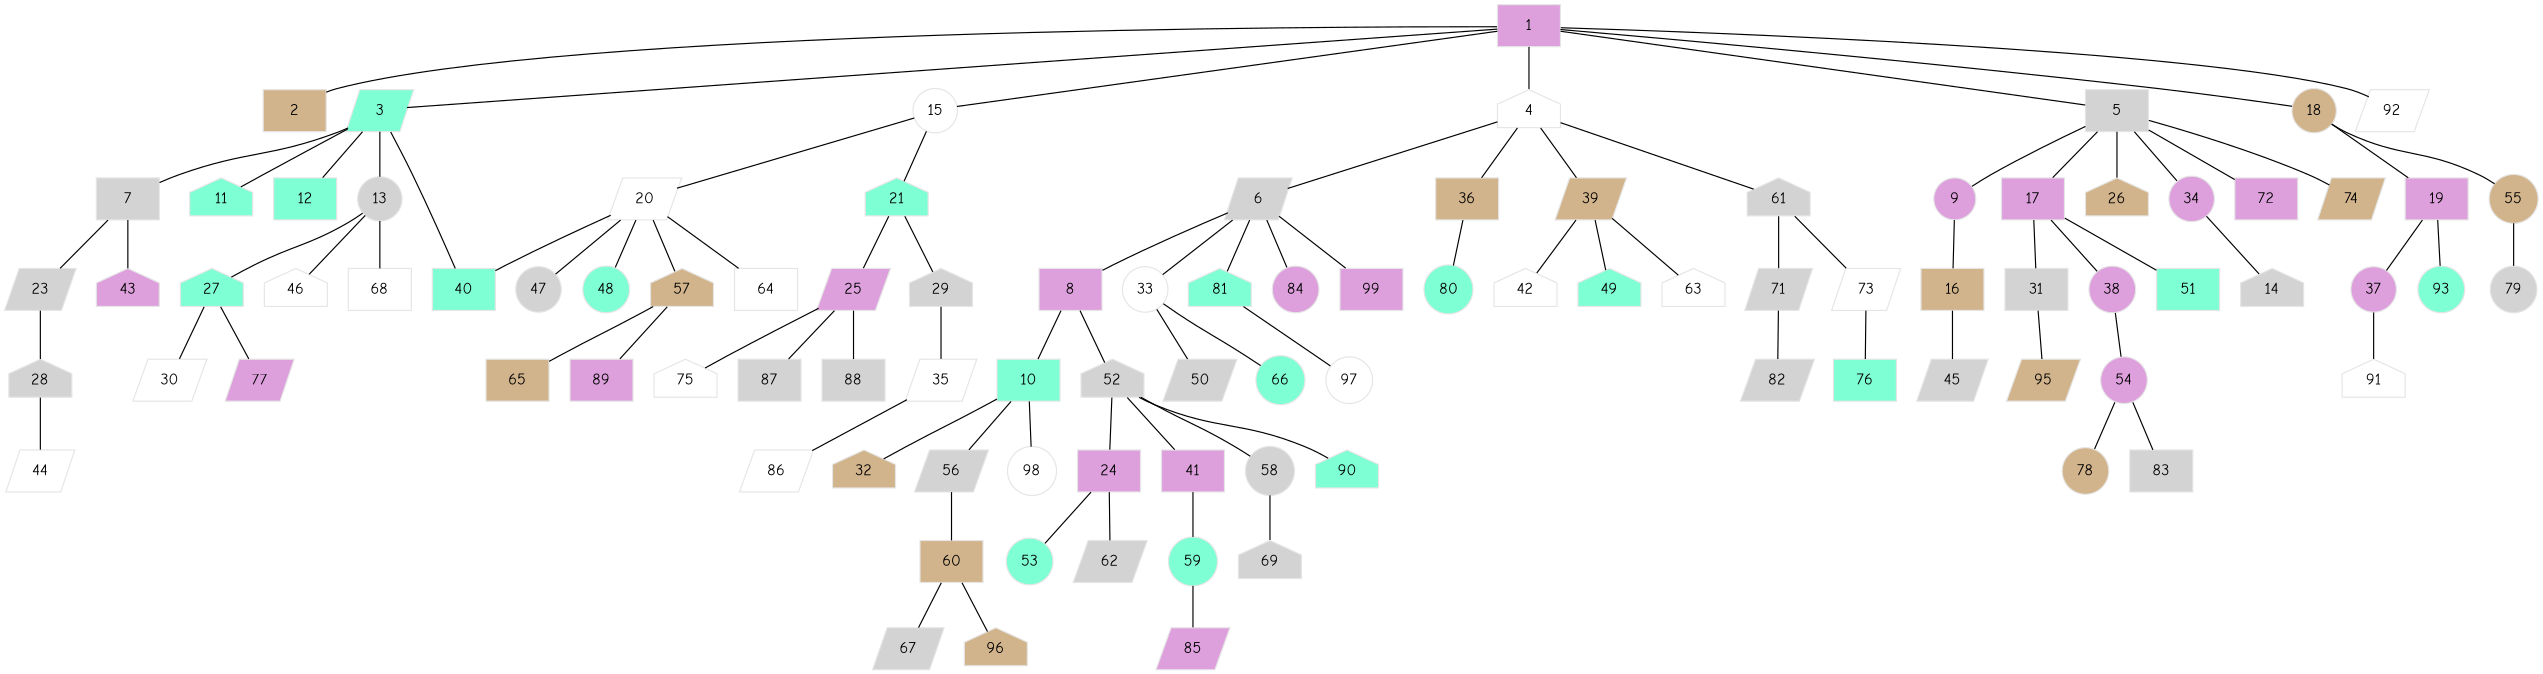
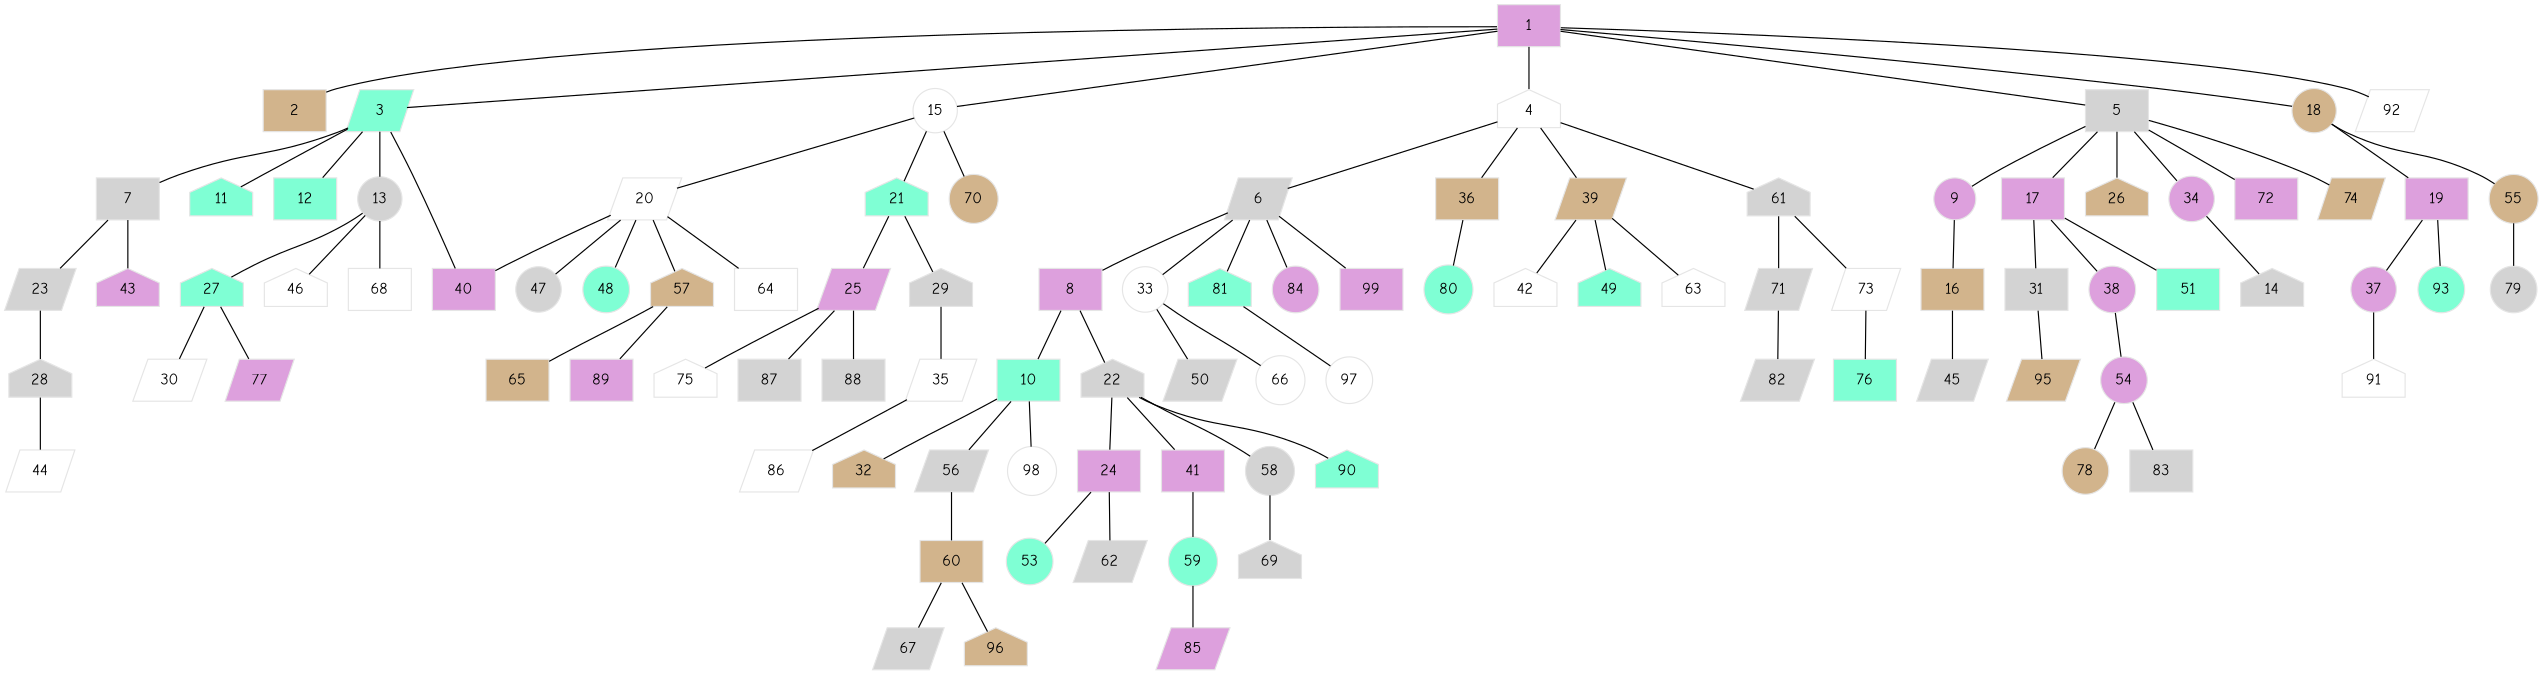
node "70": added
node "40": fillcolor aquamarine -> plum
node "52": label "52" -> "22"
node "66": fillcolor aquamarine -> white
